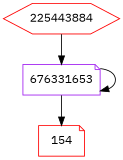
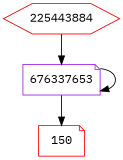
node "676331653": label "676331653" -> "676337653"
node "154": label "154" -> "150"
